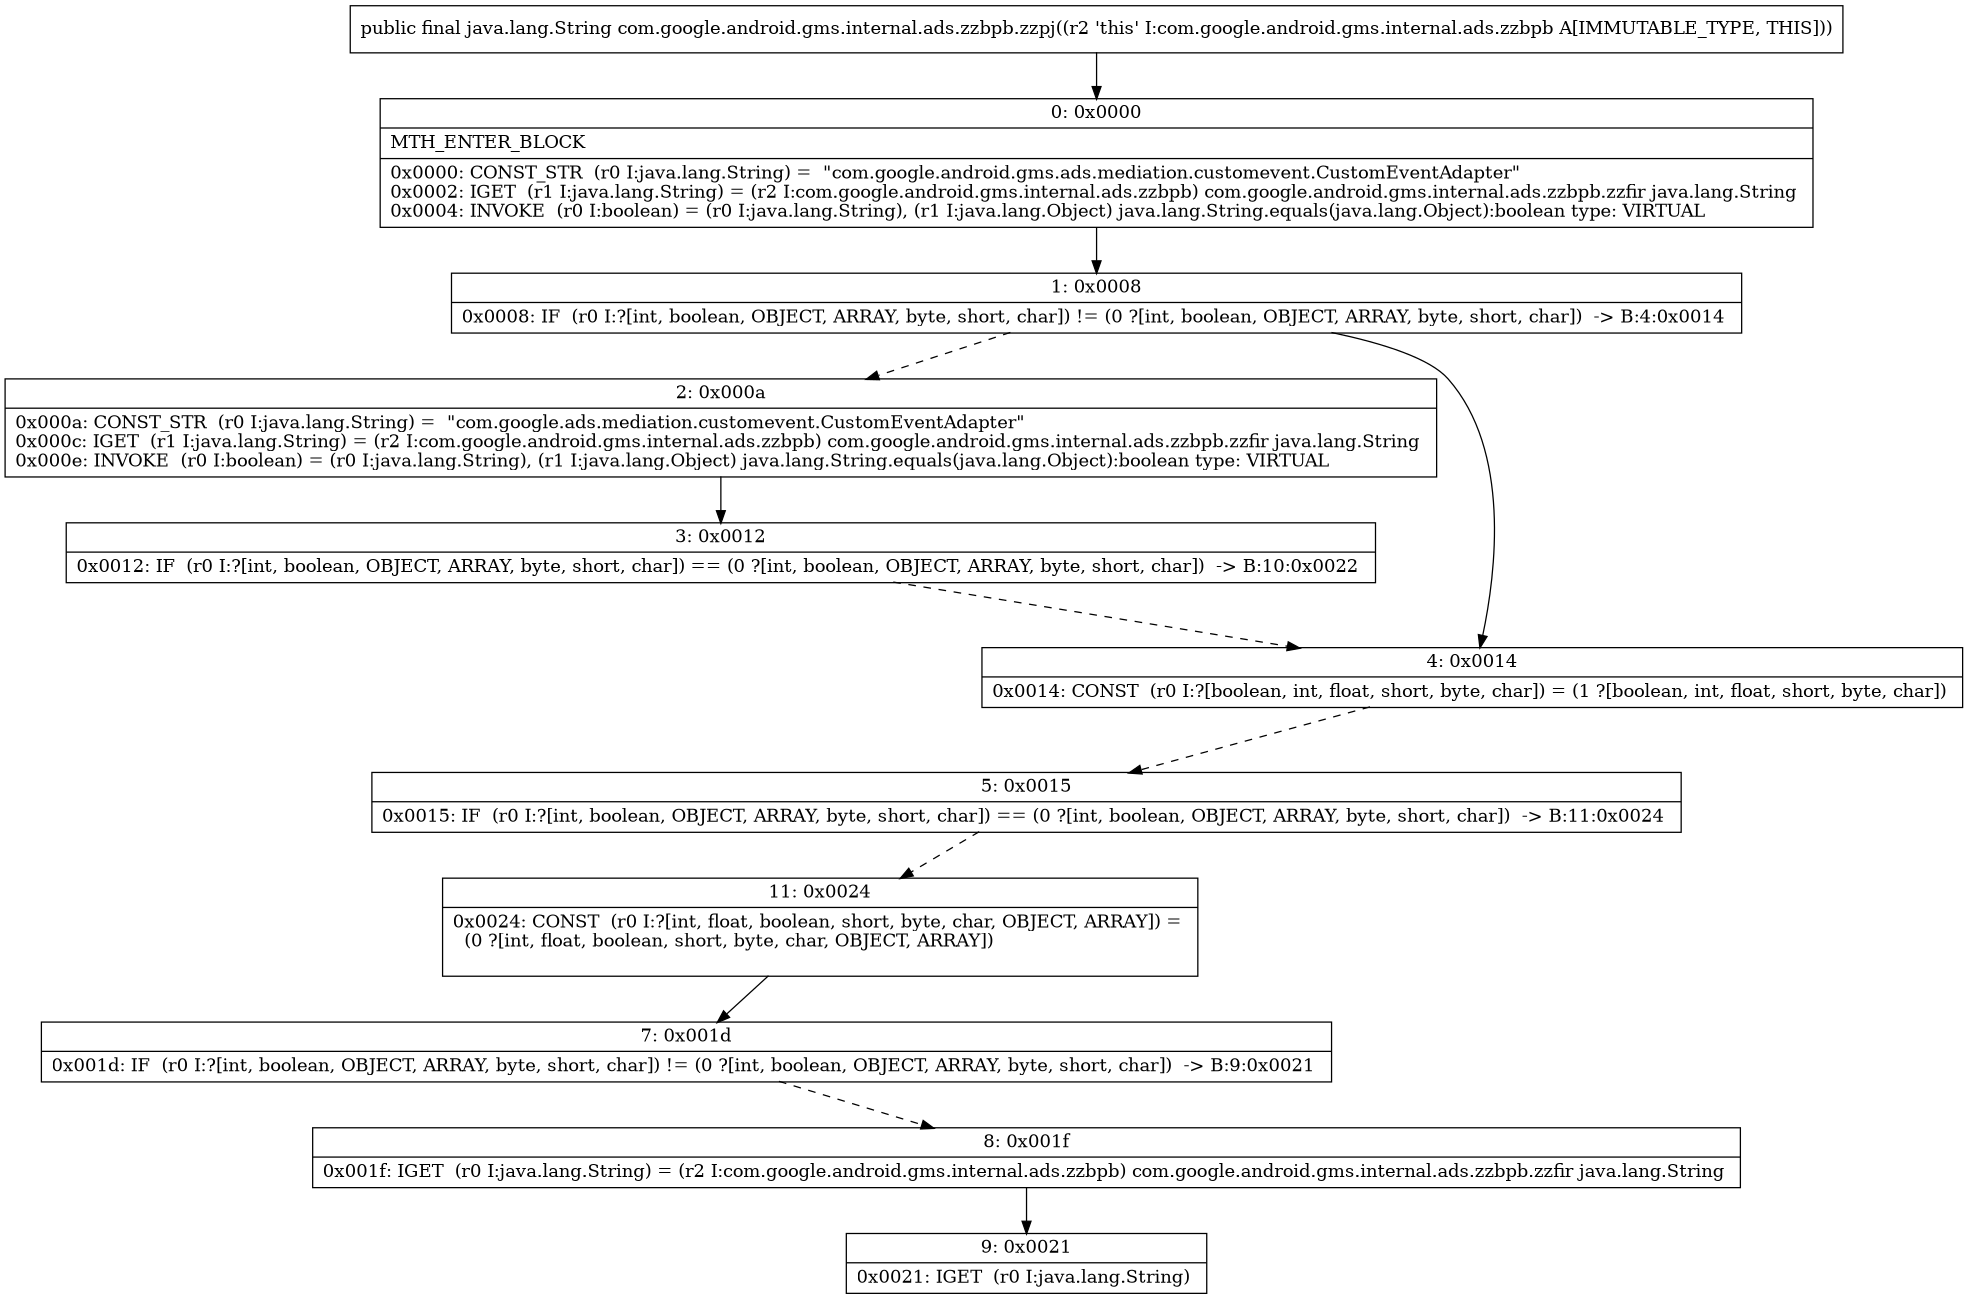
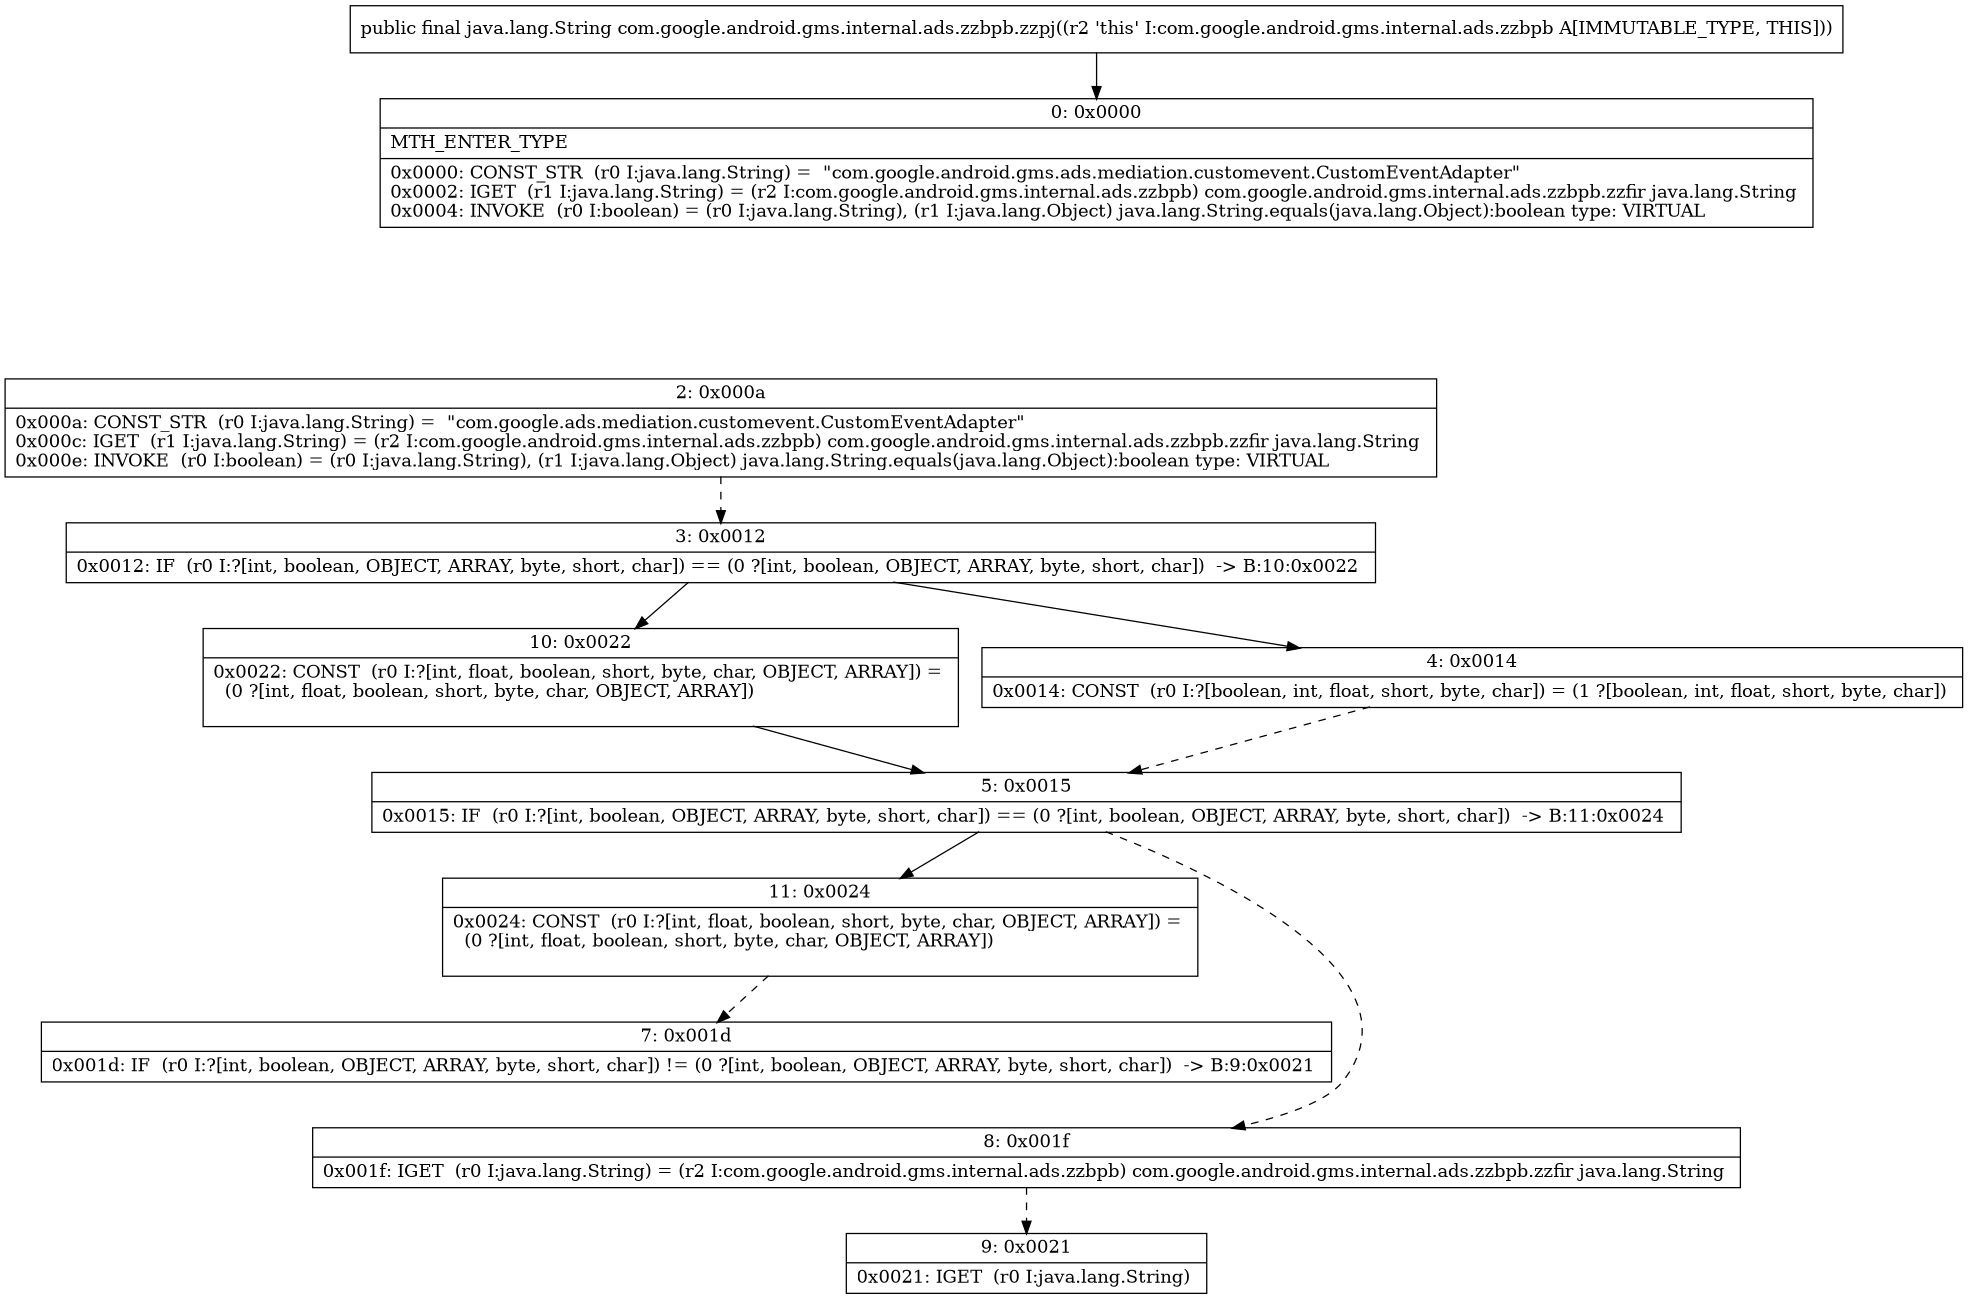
node "0: 0x0000": text "MTH_ENTER_BLOCK" -> "MTH_ENTER_TYPE"
node "1: 0x0008": removed
edge "2: 0x000a" -> "3: 0x0012": style solid -> dashed
edge "3: 0x0012" -> "4: 0x0014": style dashed -> solid
node "10: 0x0022": added
edge "5: 0x0015" -> "11: 0x0024": style dashed -> solid
edge "11: 0x0024" -> "7: 0x001d": style solid -> dashed
edge "7: 0x001d" -> "8: 0x001f": now "5: 0x0015" -> "8: 0x001f"
edge "8: 0x001f" -> "9: 0x0021": style solid -> dashed
